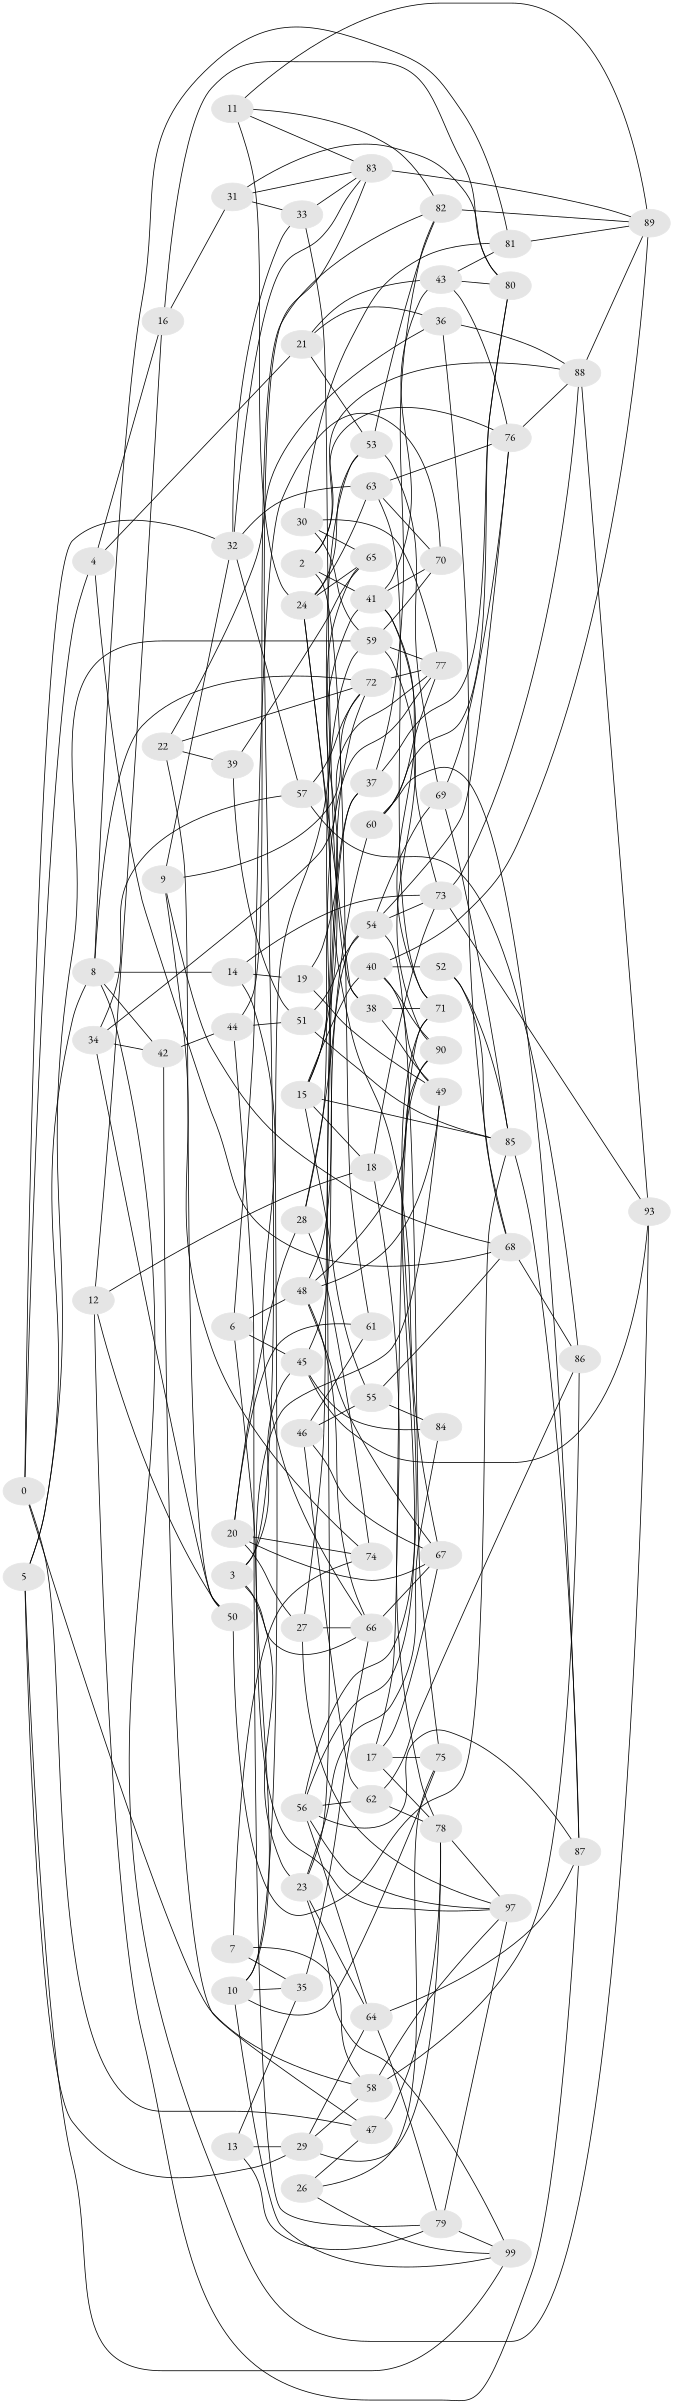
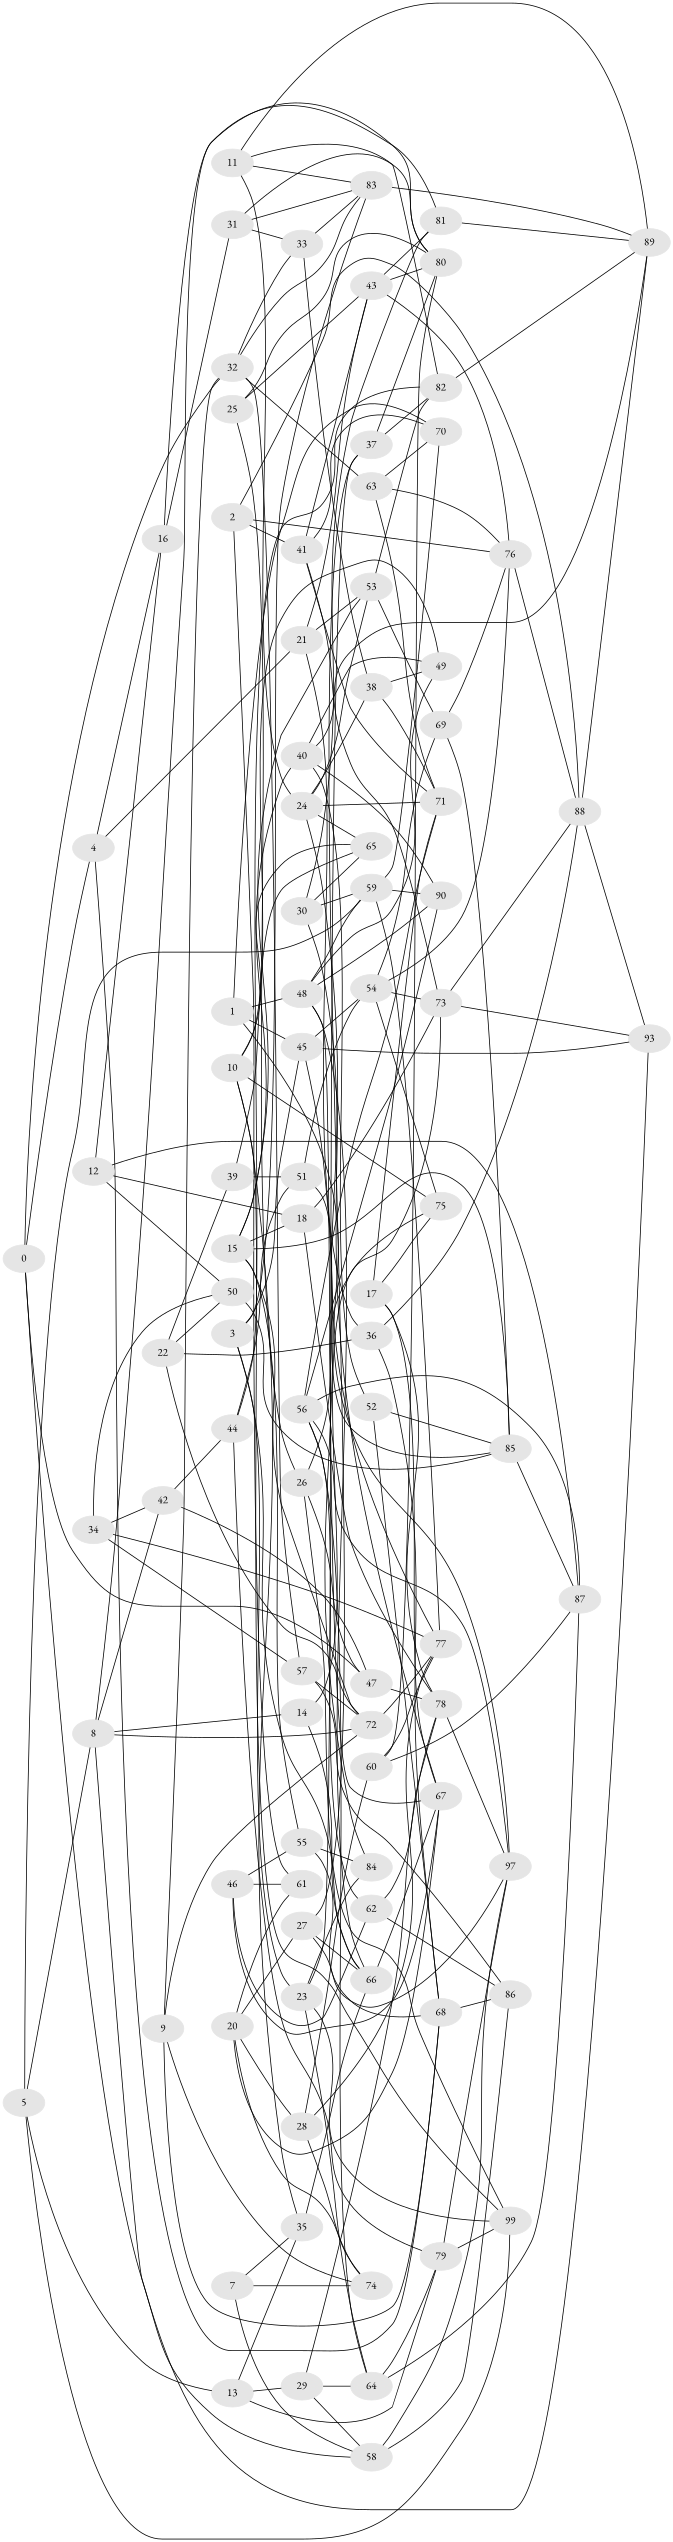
node "25": added
edge "63" -- "24": now "71" -- "24"
node "19": removed
node "6": label "6" -> "1"
edge "5" -- "29": now "5" -- "13"
